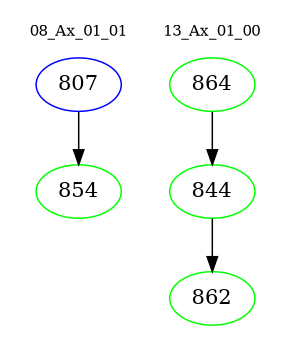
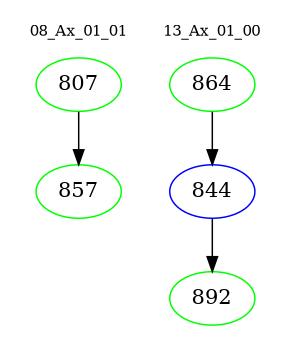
node "807": color blue -> green
node "854": label "854" -> "857"
node "844": color green -> blue
node "862": label "862" -> "892"
